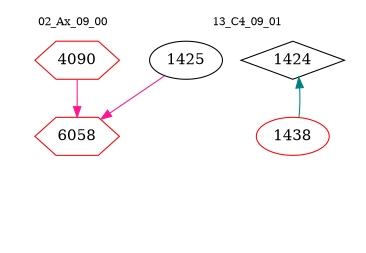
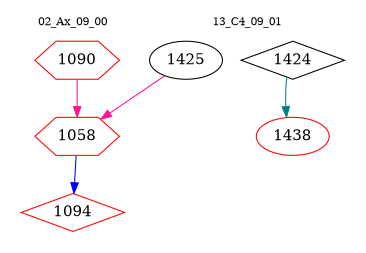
node "4090": label "4090" -> "1090"
edge "1438" -> "1424": reversed
node "6058": label "6058" -> "1058"
node "1094": added
